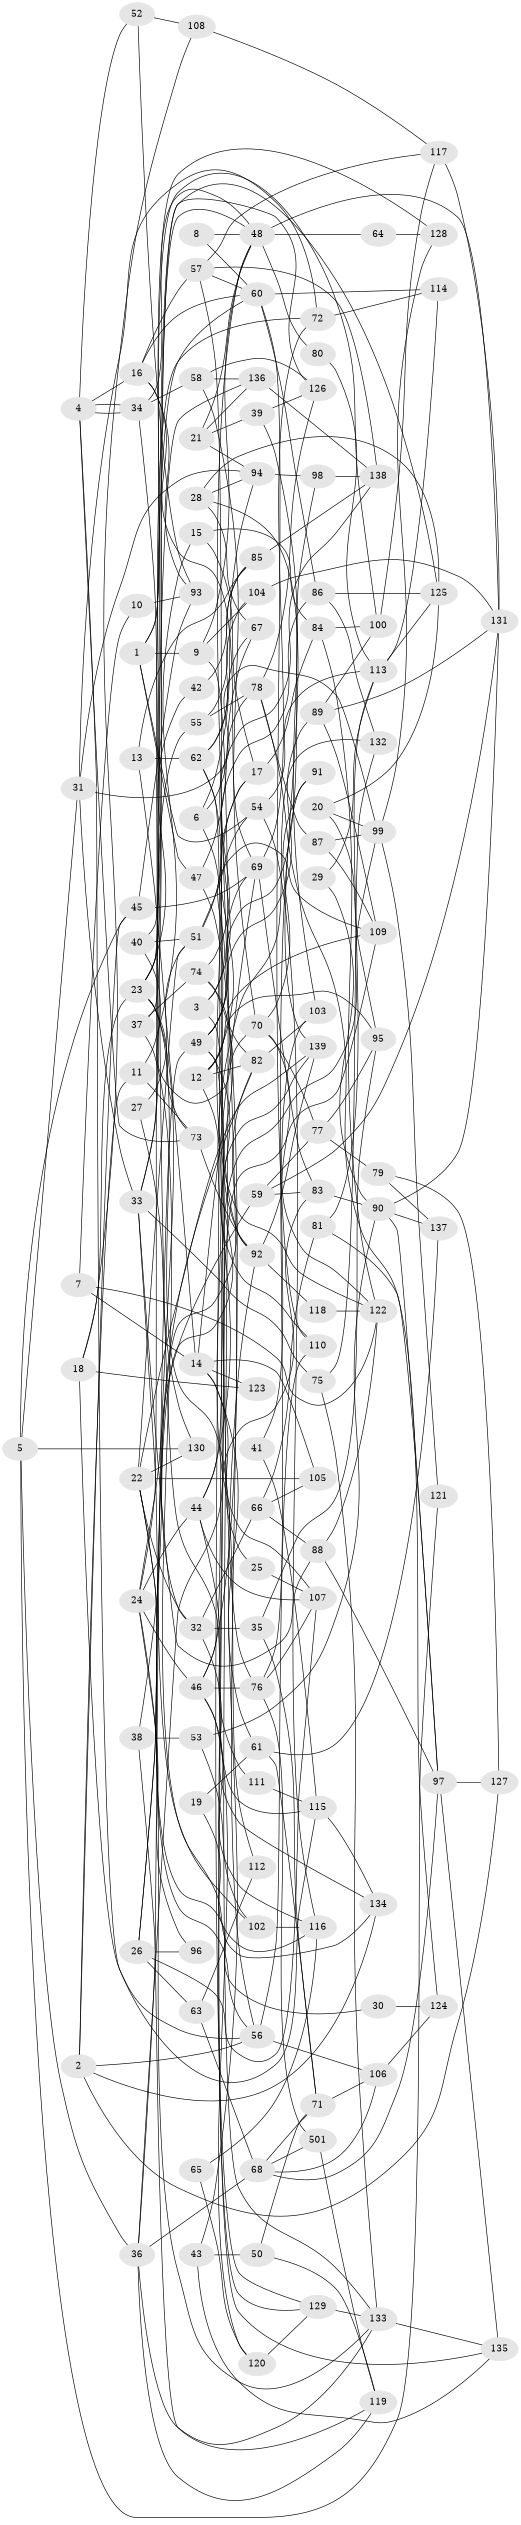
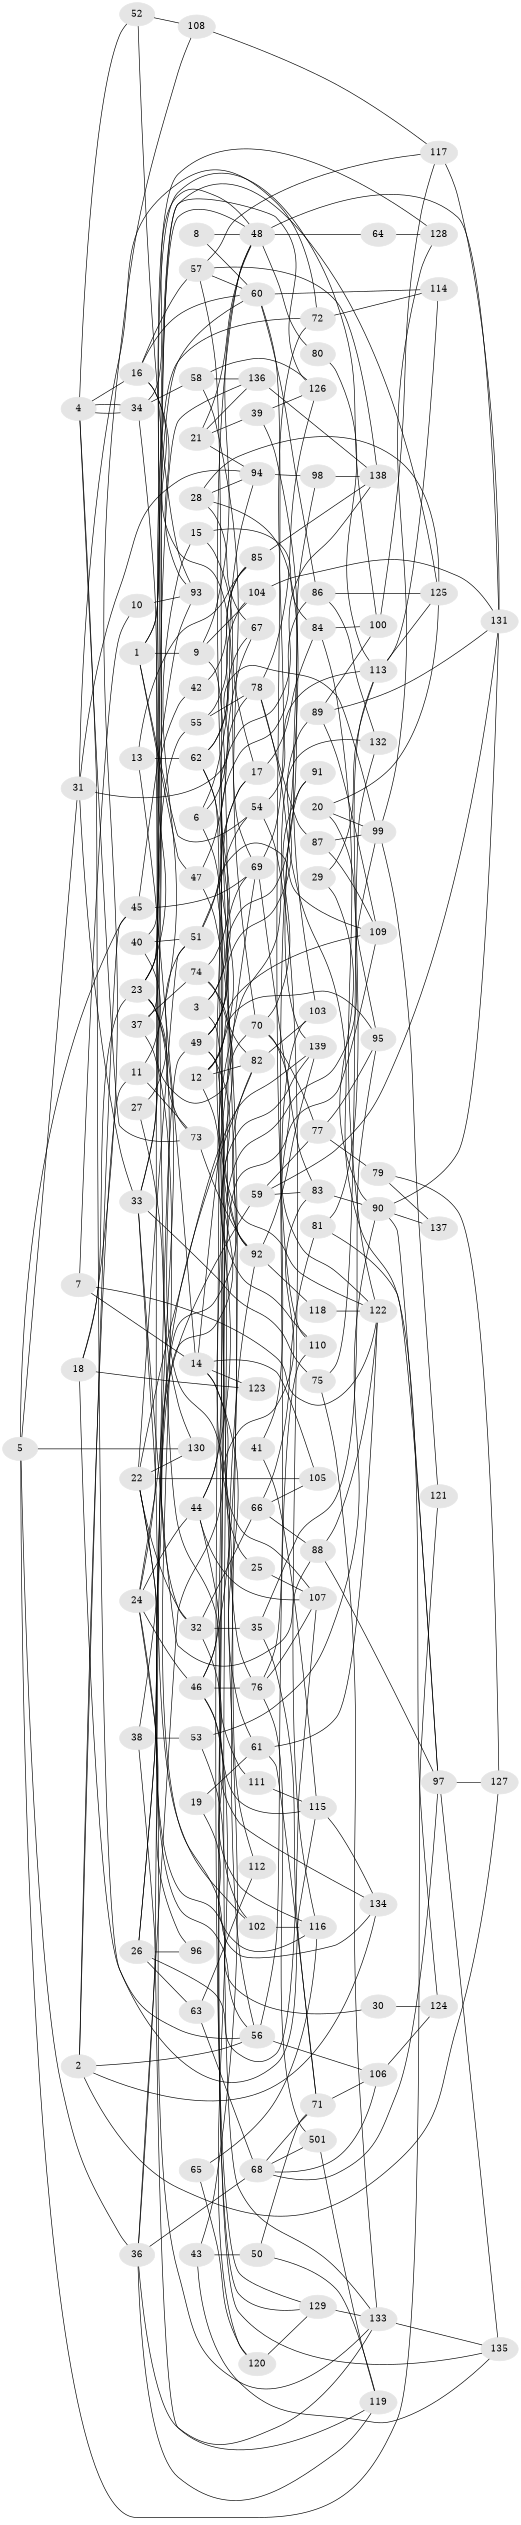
edge "137" -- "61": now "122" -- "61"
